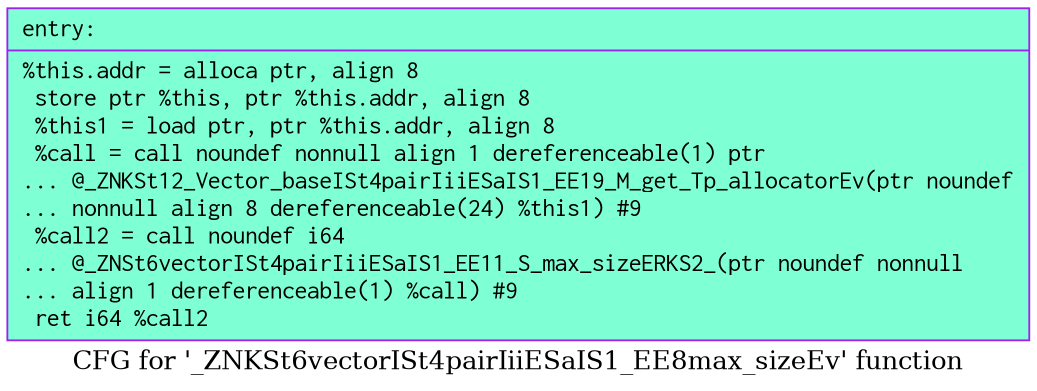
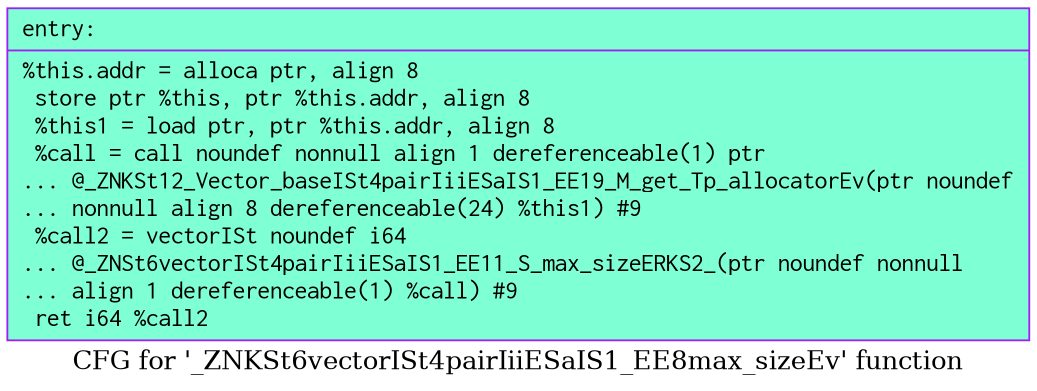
node "entry:": text "%call2 = call noundef i64" -> "%call2 = vectorISt noundef i64"
